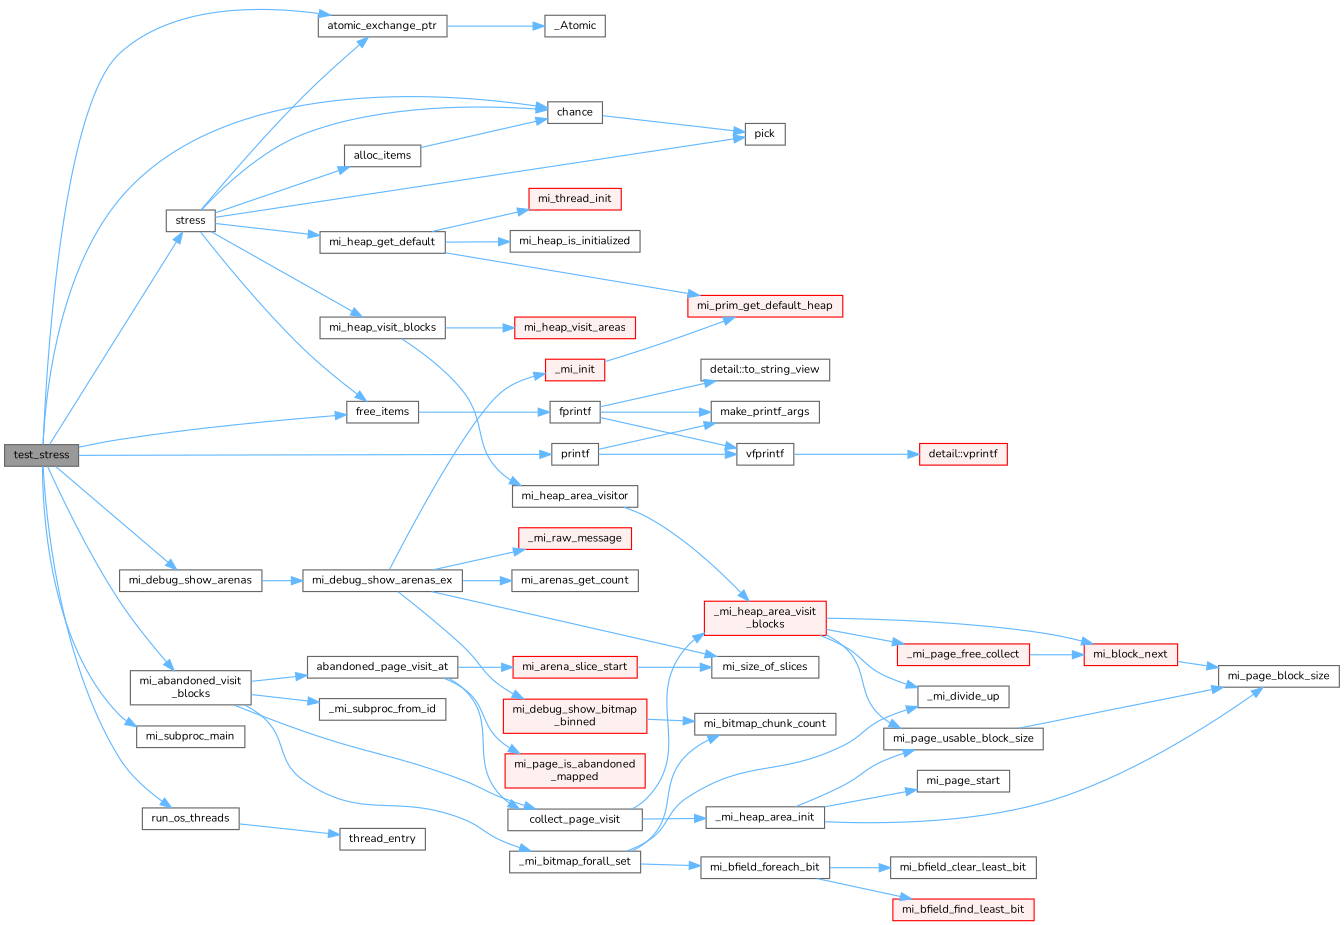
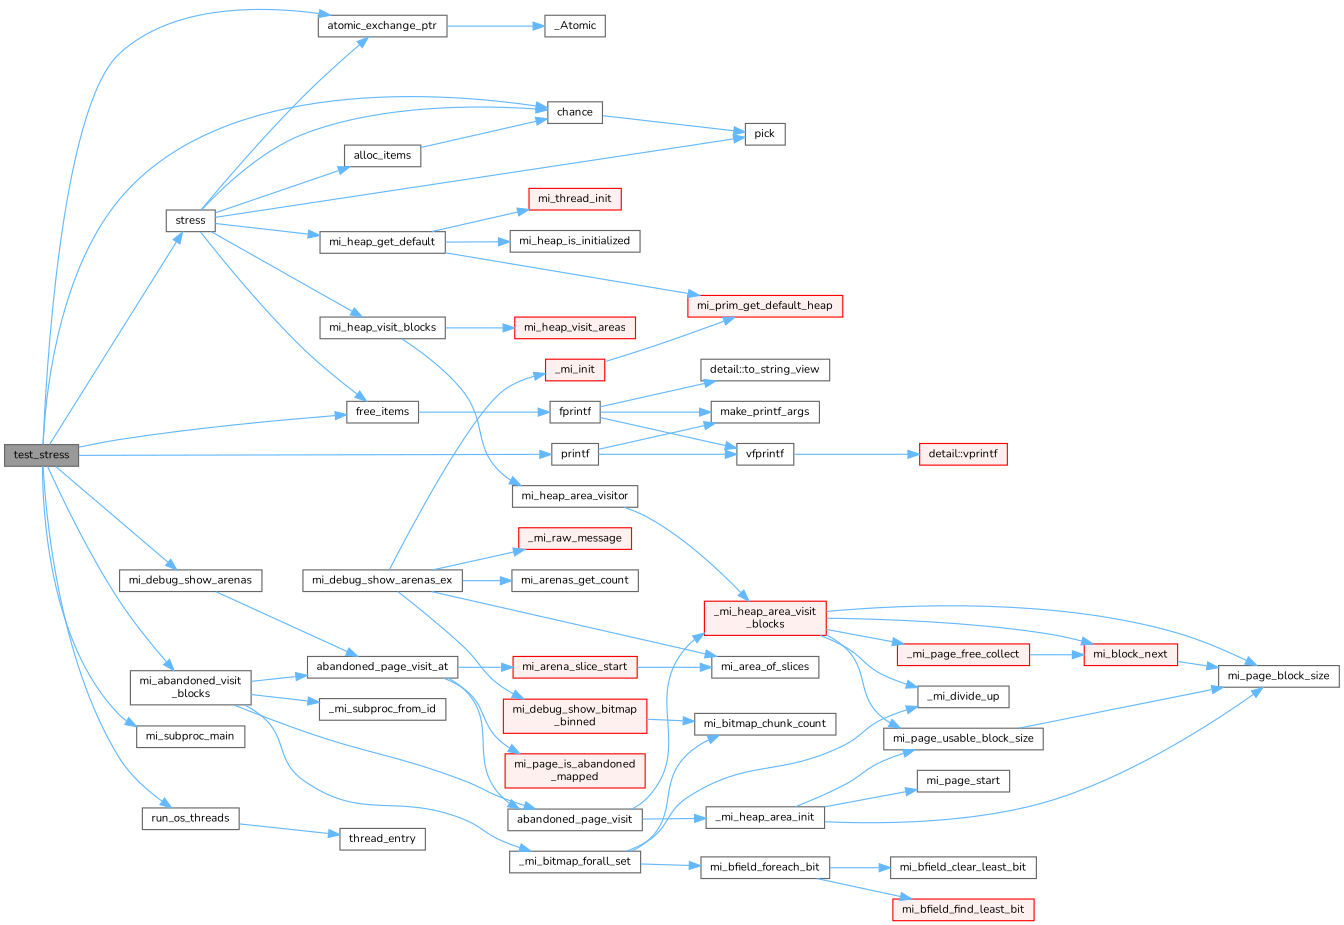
edge "mi_debug_show_arenas" -> "mi_debug_show_arenas_ex": now "mi_debug_show_arenas" -> "abandoned_page_visit_at"
edge "_mi_heap_area_visit _blocks" -> "mi_page_block_size": added
node "mi_size_of_slices": label "mi_size_of_slices" -> "mi_area_of_slices"
node "collect_page_visit": label "collect_page_visit" -> "abandoned_page_visit"
